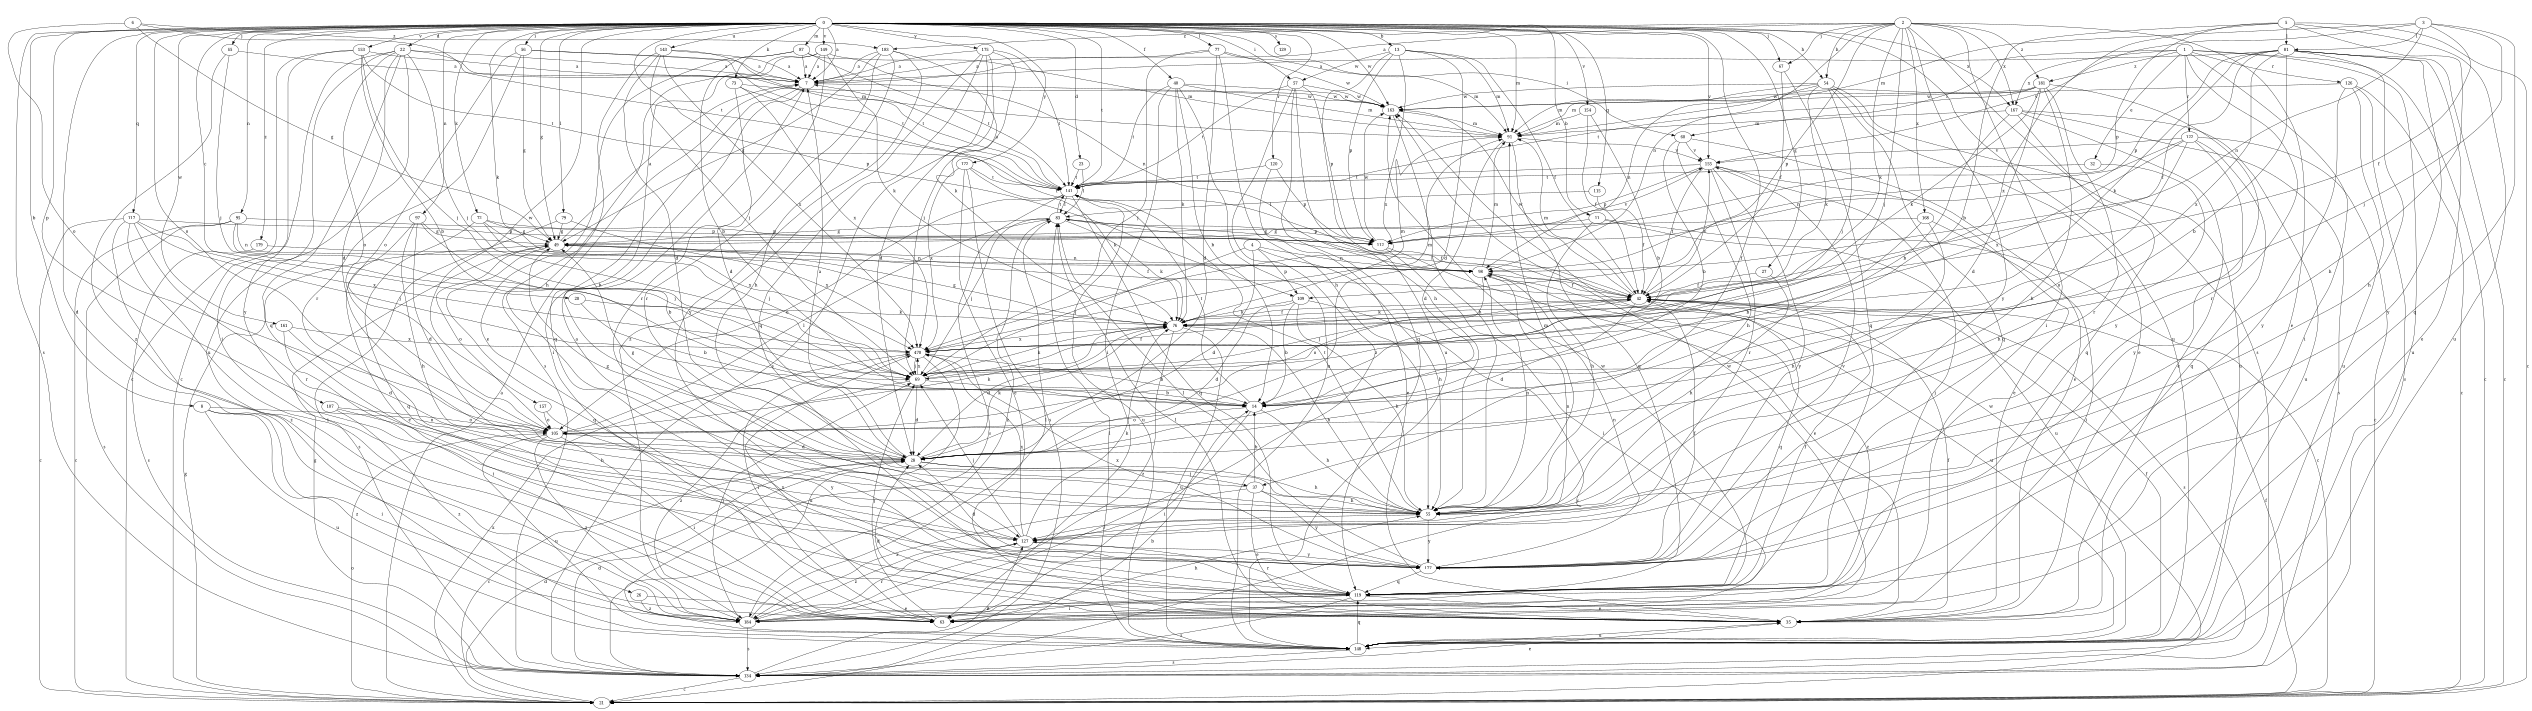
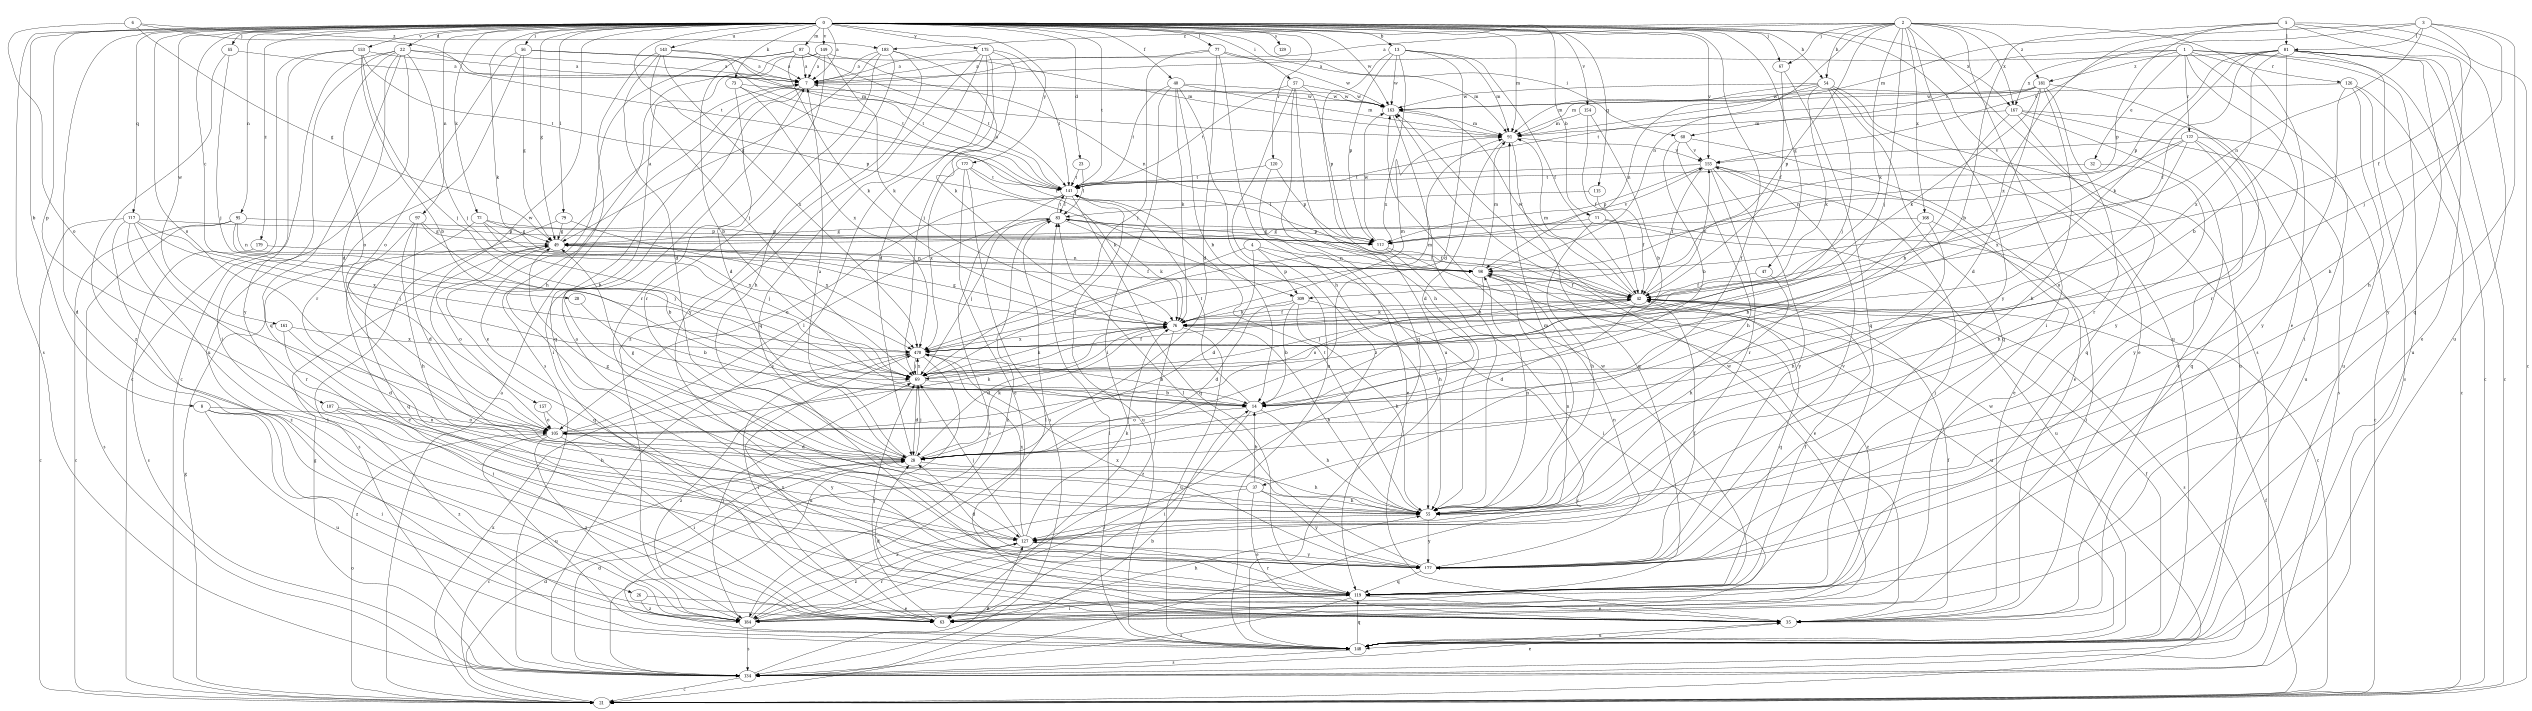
edge "13" -> "57": now "13" -> "163"
node "27": label "27" -> "47"
node "109": label "109" -> "309"
edge "20" -> "76": now "87" -> "76"
edge "28" -> "37": now "28" -> "69"
edge "35" -> "83": removed, label "l"
